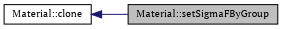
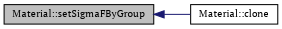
edge "Material::setSigmaFByGroup" -> "Material::clone": reversed
